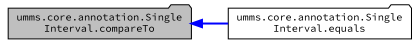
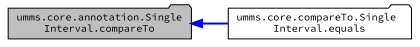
node "umms.core.annotation.Single Interval.equals": label "umms.core.annotation.Single Interval.equals" -> "umms.core.compareTo.Single Interval.equals"
